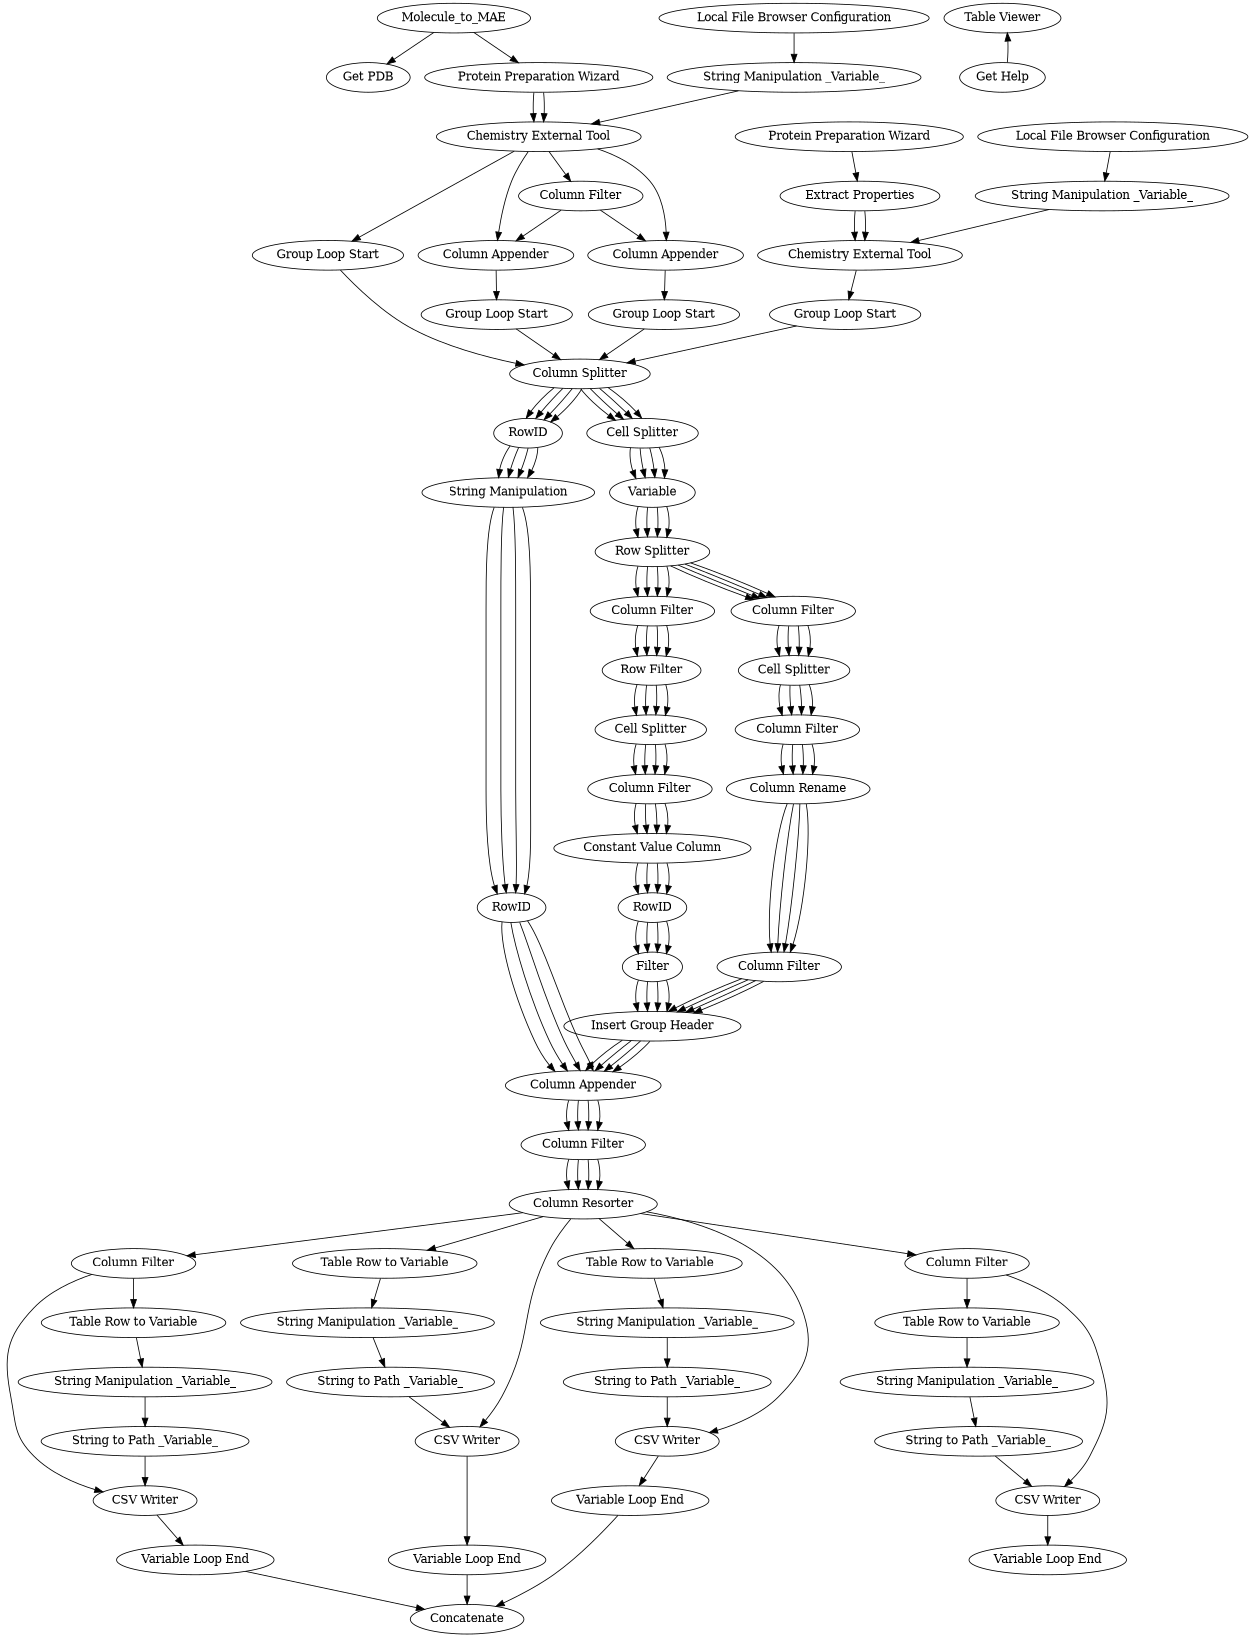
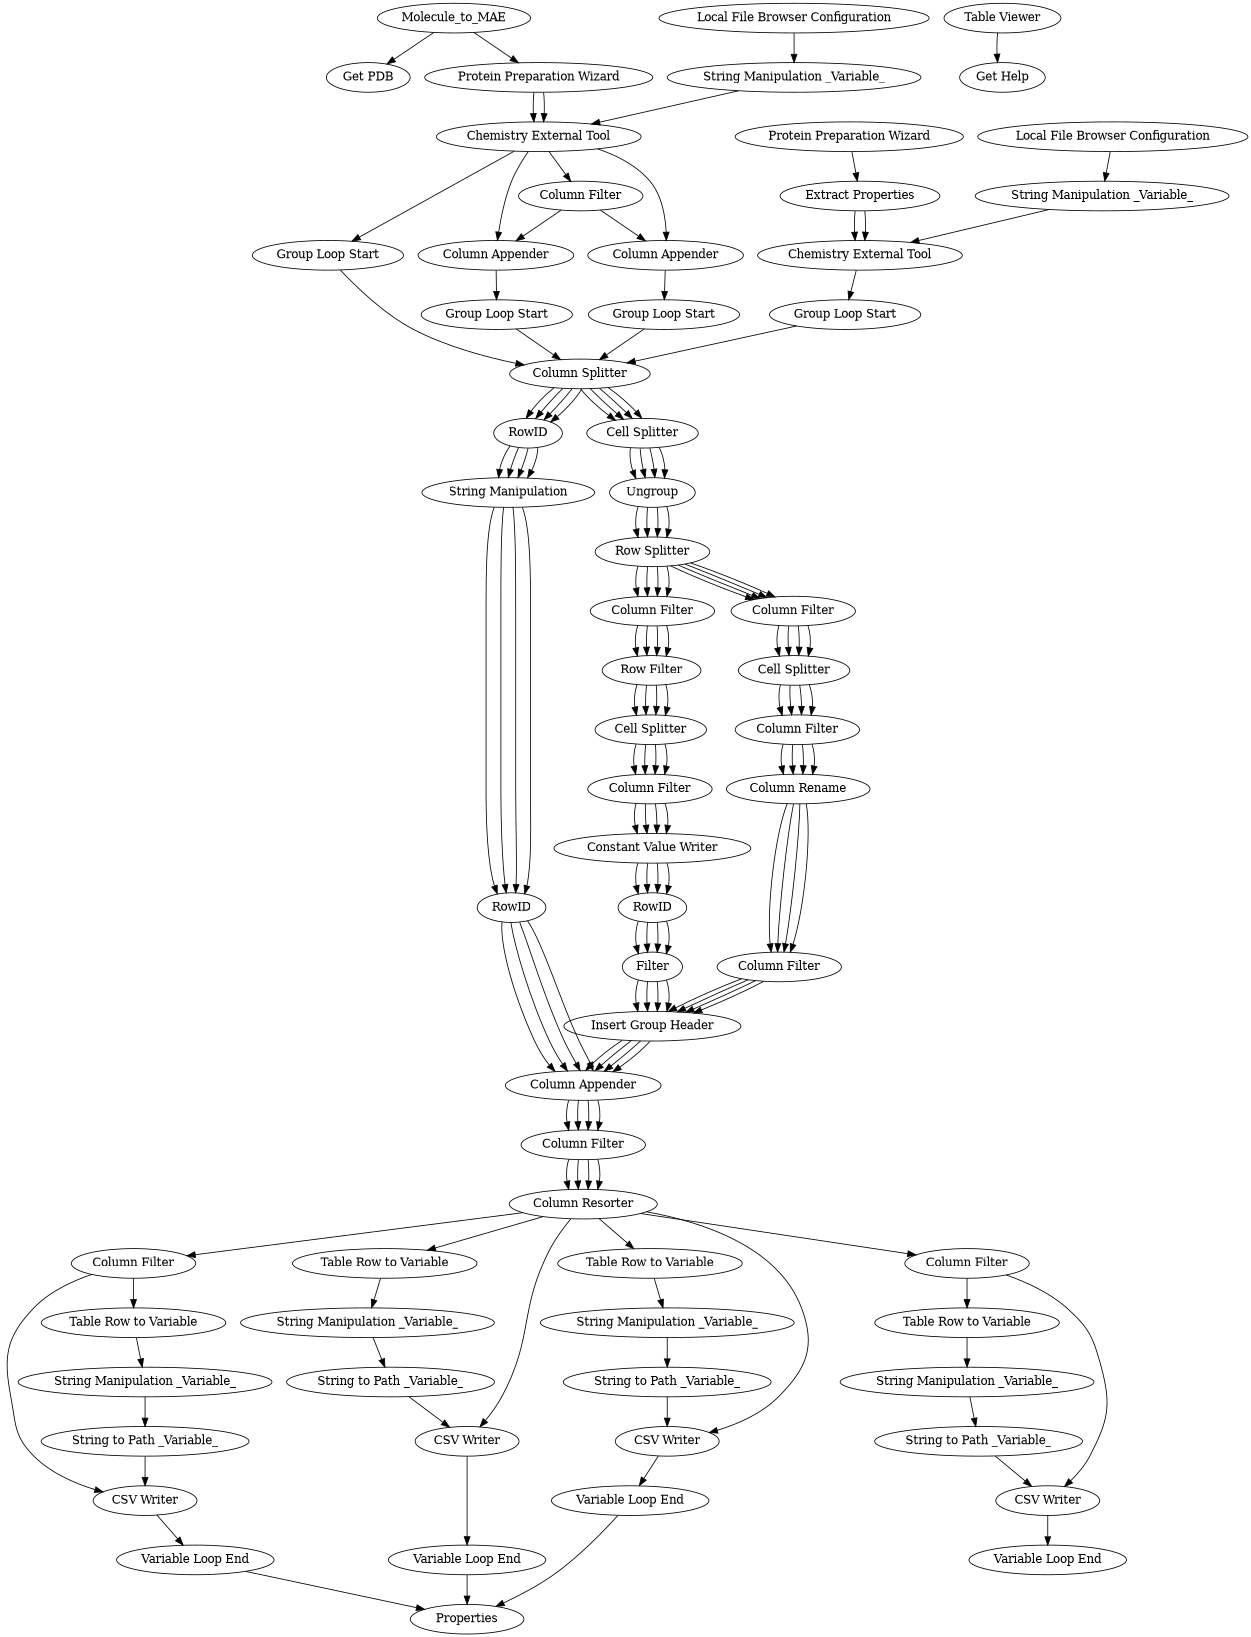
edge "Get Help" -> "Table Viewer": reversed
node "Variable": label "Variable" -> "Ungroup"
node "Constant Value Column": label "Constant Value Column" -> "Constant Value Writer"
node "Concatenate": label "Concatenate" -> "Properties"
